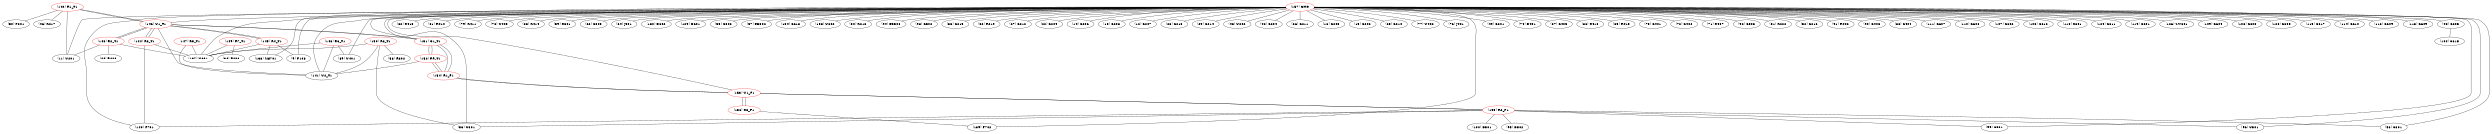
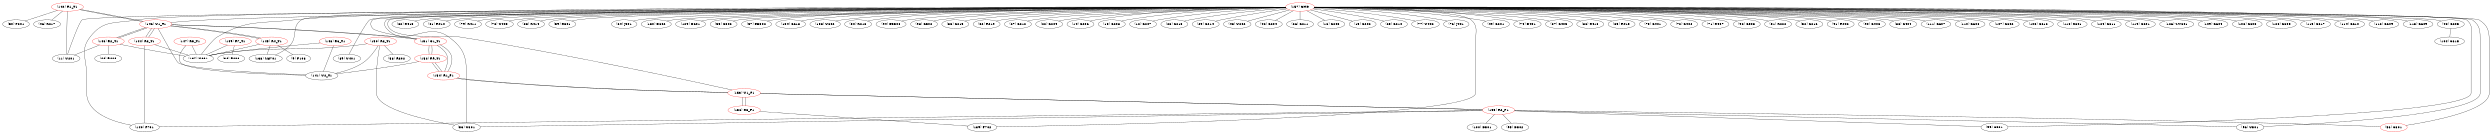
edge "(157) GND" -- "(9) P103": removed
edge "(157) GND" -- "(141) U2_T1": removed
node "(62) C303": removed
edge "(148) R6_T1" -- "(89) U401": removed
node "(56) C301": color black -> red
